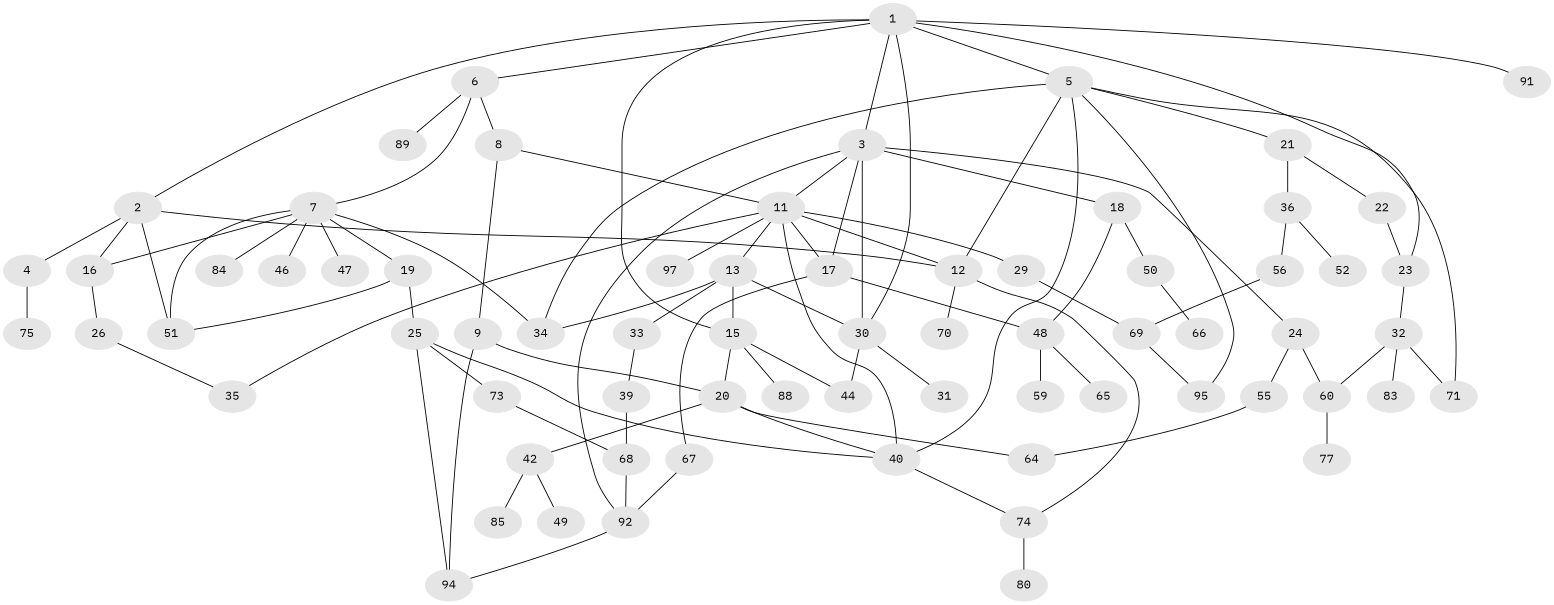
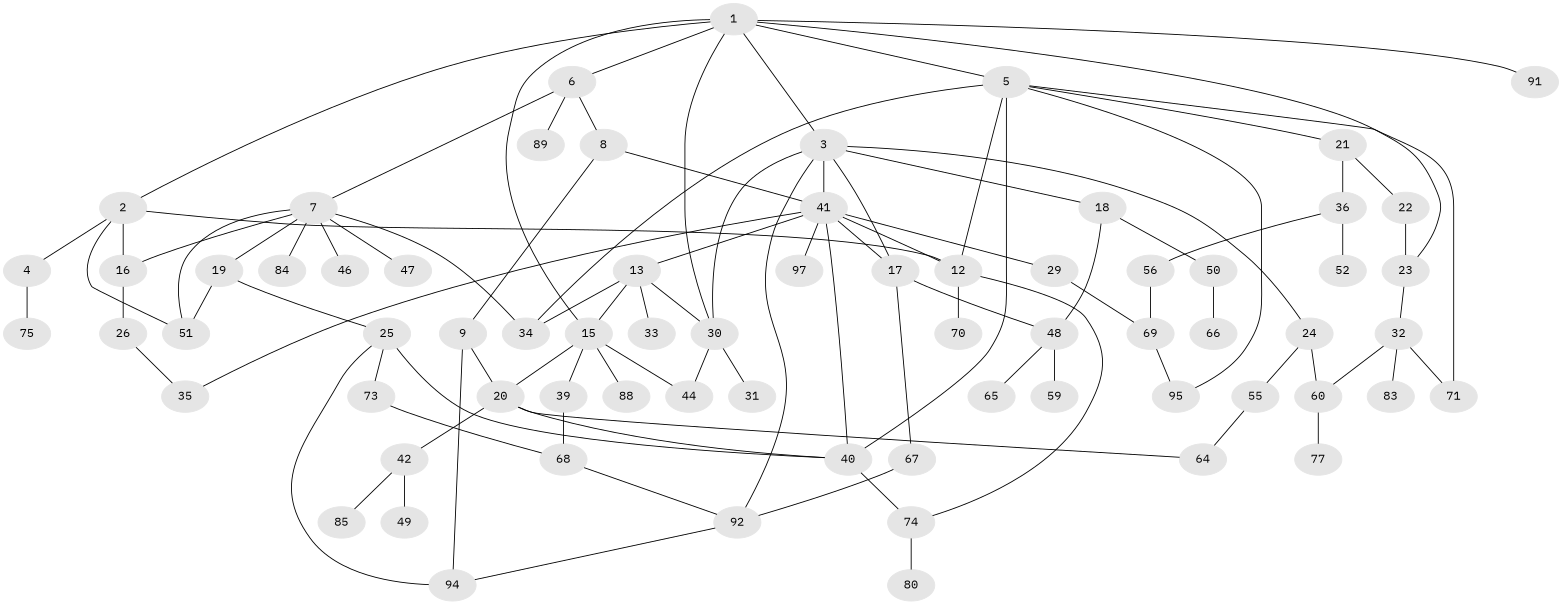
node "11": label "11" -> "41"
edge "33" -- "39": now "15" -- "39"
